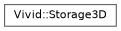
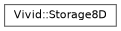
node "Vivid::Storage3D": label "Vivid::Storage3D" -> "Vivid::Storage8D"
